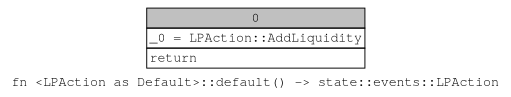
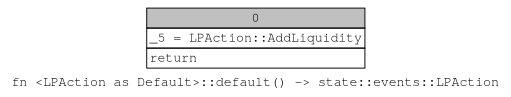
node "0": text "_0 = LPAction::AddLiquidity" -> "_5 = LPAction::AddLiquidity"
